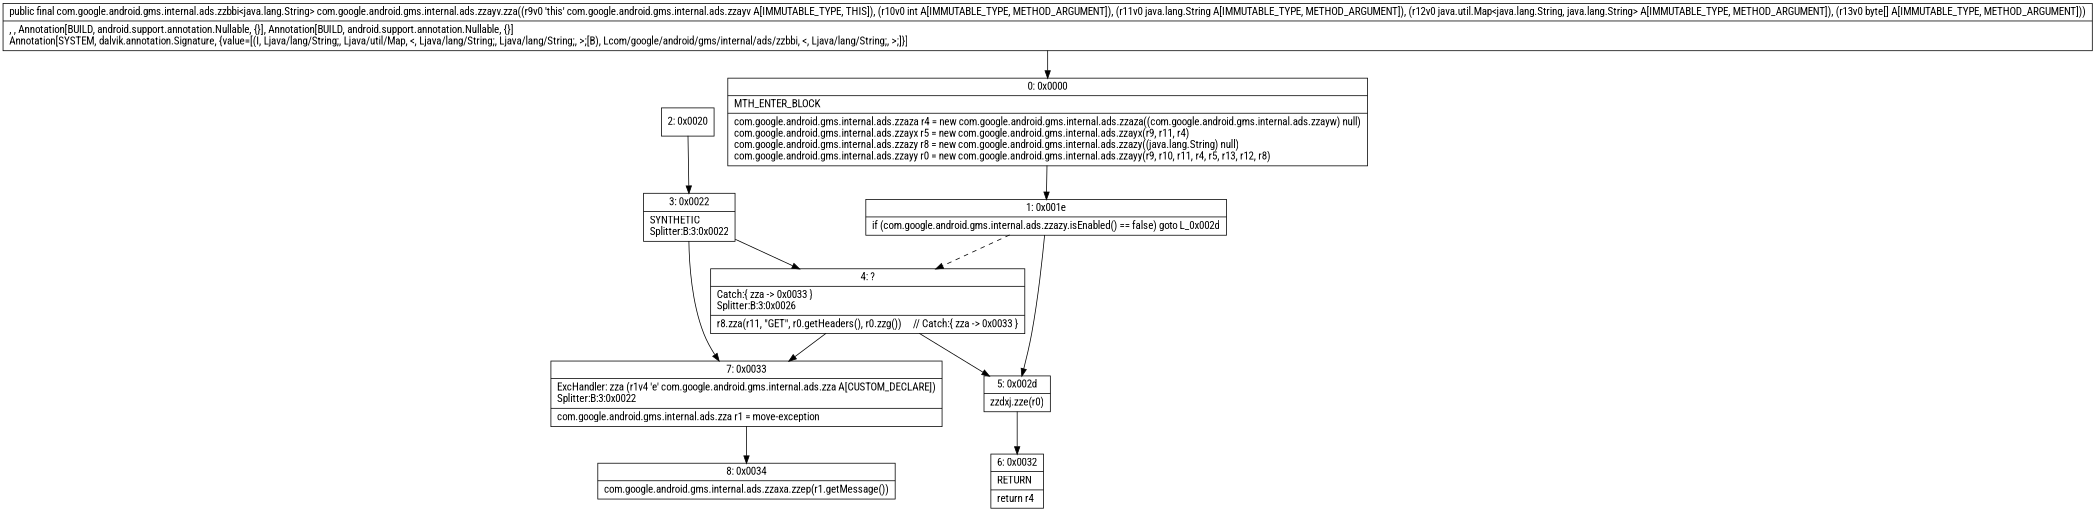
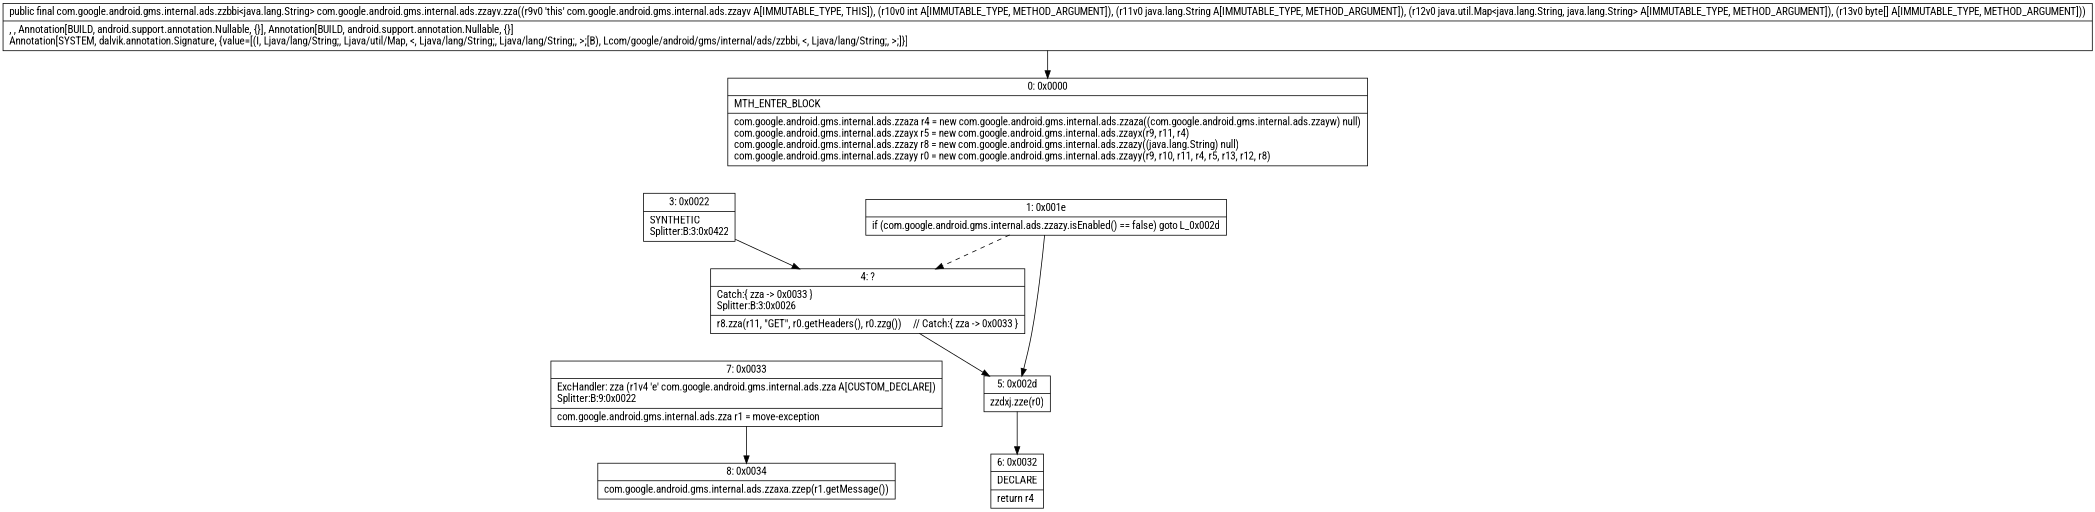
node "2: 0x0020": removed
edge "0: 0x0000" -> "1: 0x001e": removed
node "3: 0x0022": text "Splitter:B:3:0x0022" -> "Splitter:B:3:0x0422"
edge "3: 0x0022" -> "7: 0x0033": removed
edge "4: ?" -> "7: 0x0033": removed
node "7: 0x0033": text "Splitter:B:3:0x0022" -> "Splitter:B:9:0x0022"
node "6: 0x0032": text "RETURN" -> "DECLARE"
